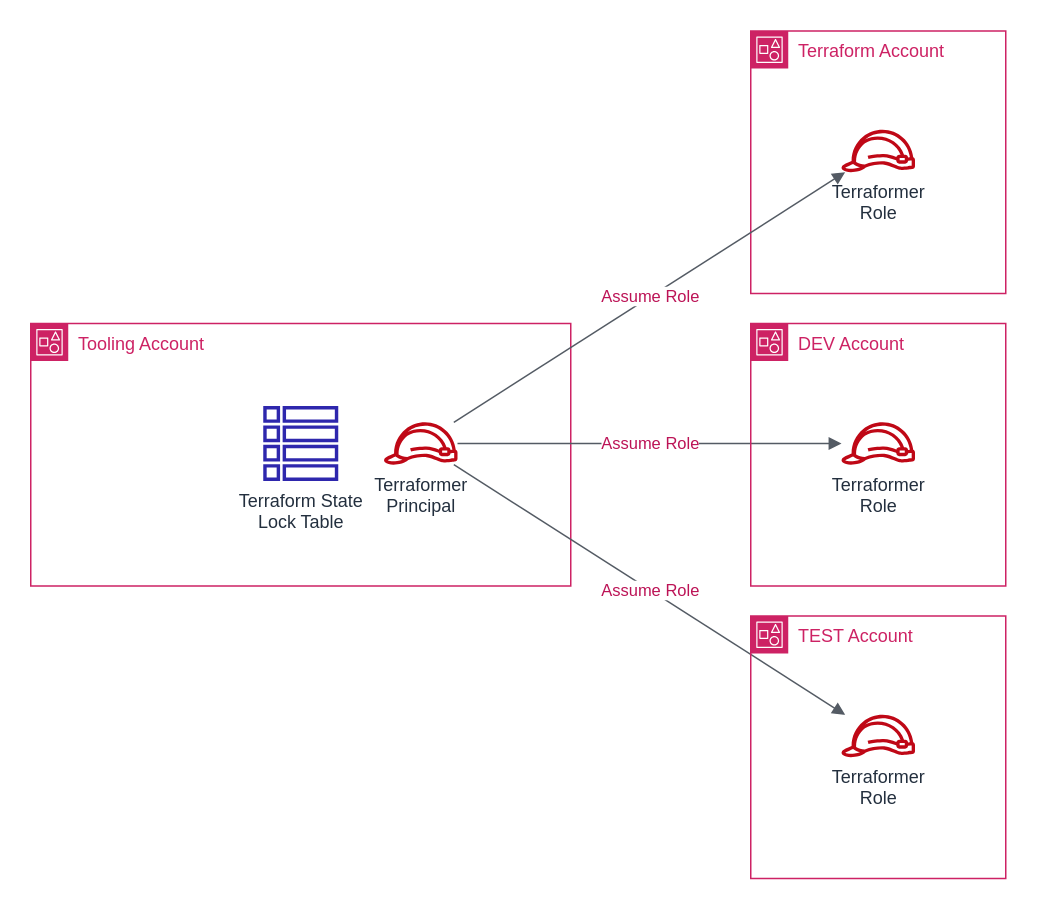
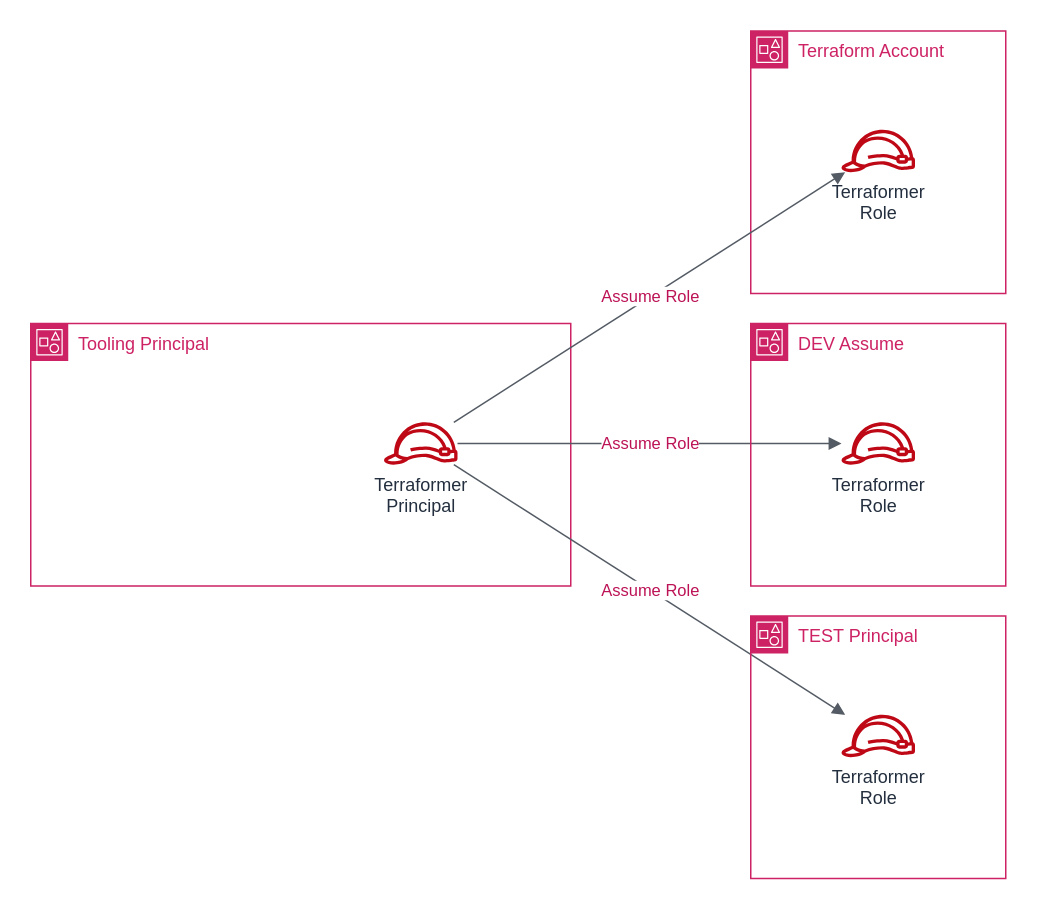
node "Tooling Account": label "Tooling Account" -> "Tooling Principal"
node "DEV Account": label "DEV Account" -> "DEV Assume"
node "Terraform State Lock Table": removed
node "TEST Account": label "TEST Account" -> "TEST Principal"
